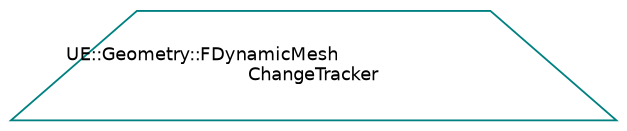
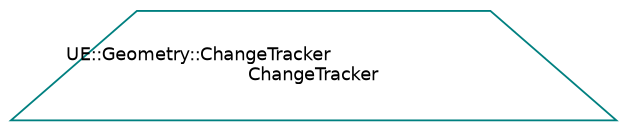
node "UE::Geometry::FDynamicMesh ChangeTracker": label "UE::Geometry::FDynamicMesh ChangeTracker" -> "UE::Geometry::ChangeTracker ChangeTracker"
